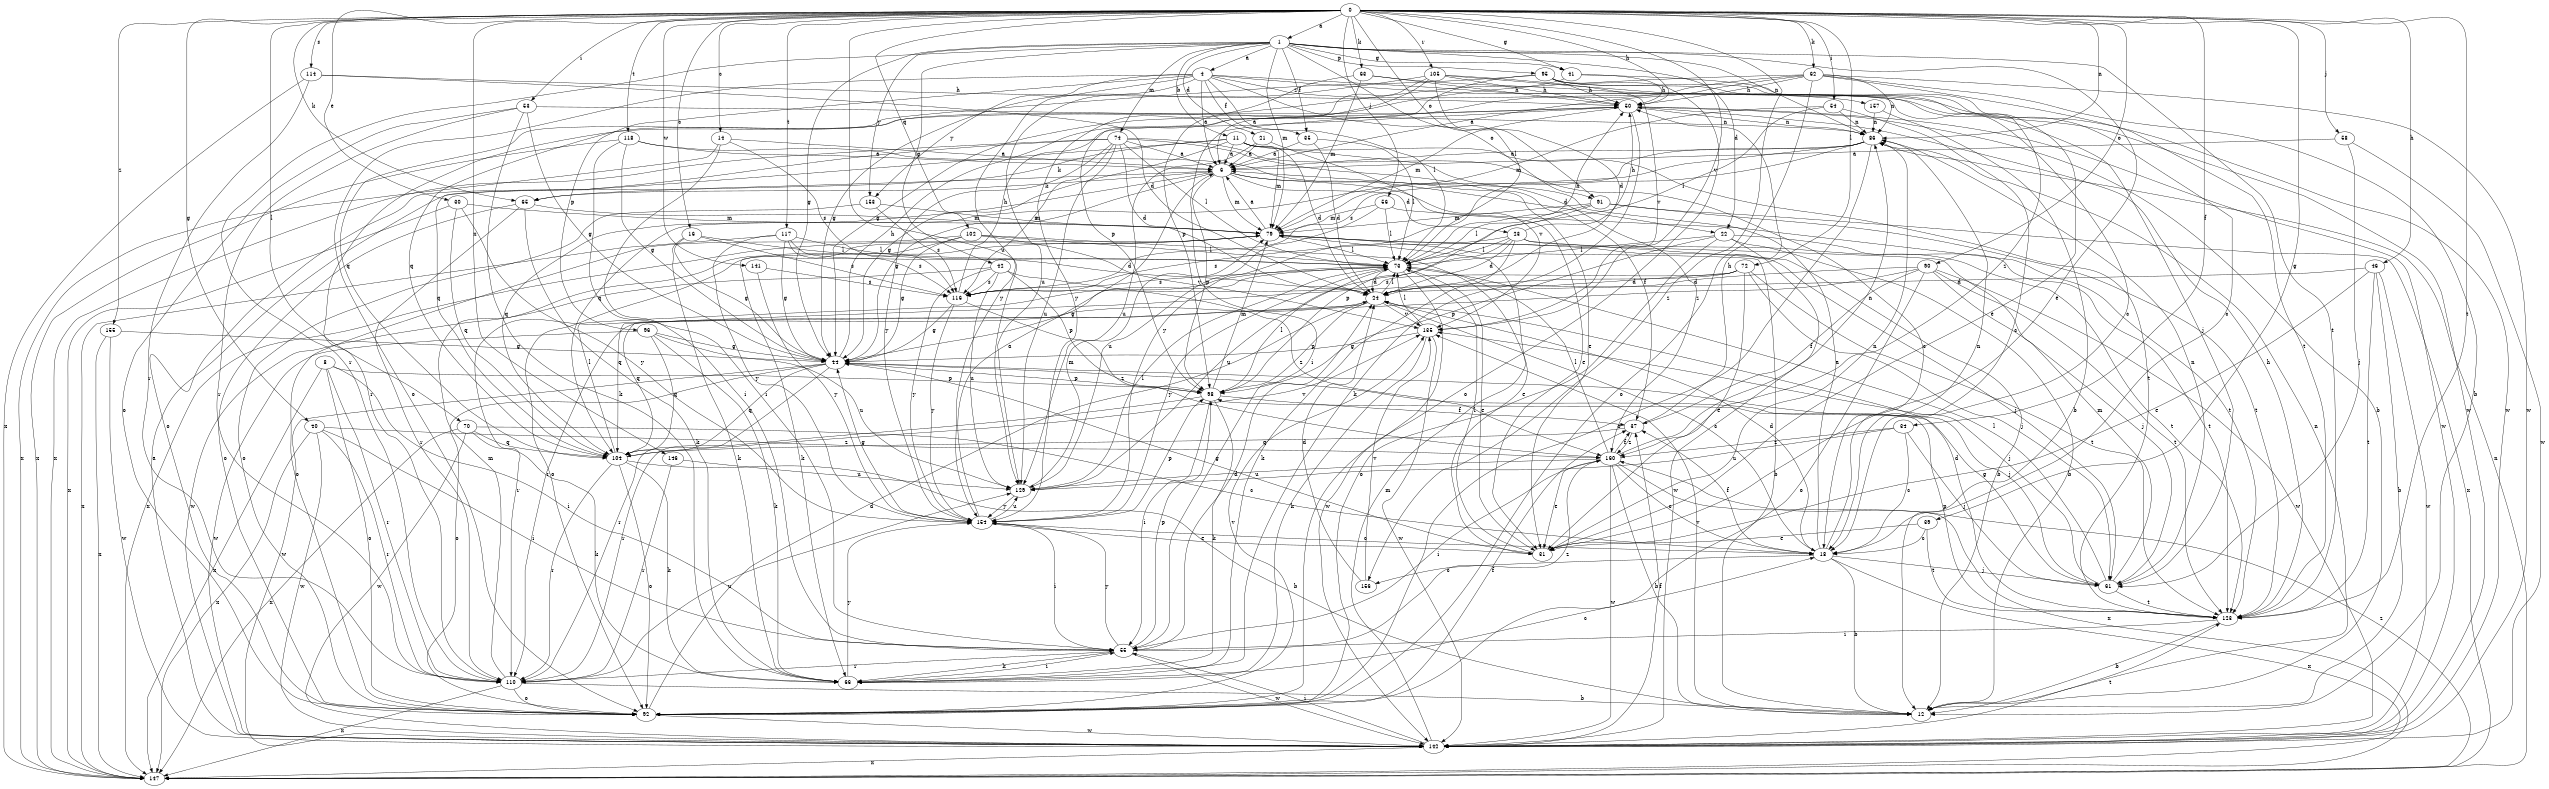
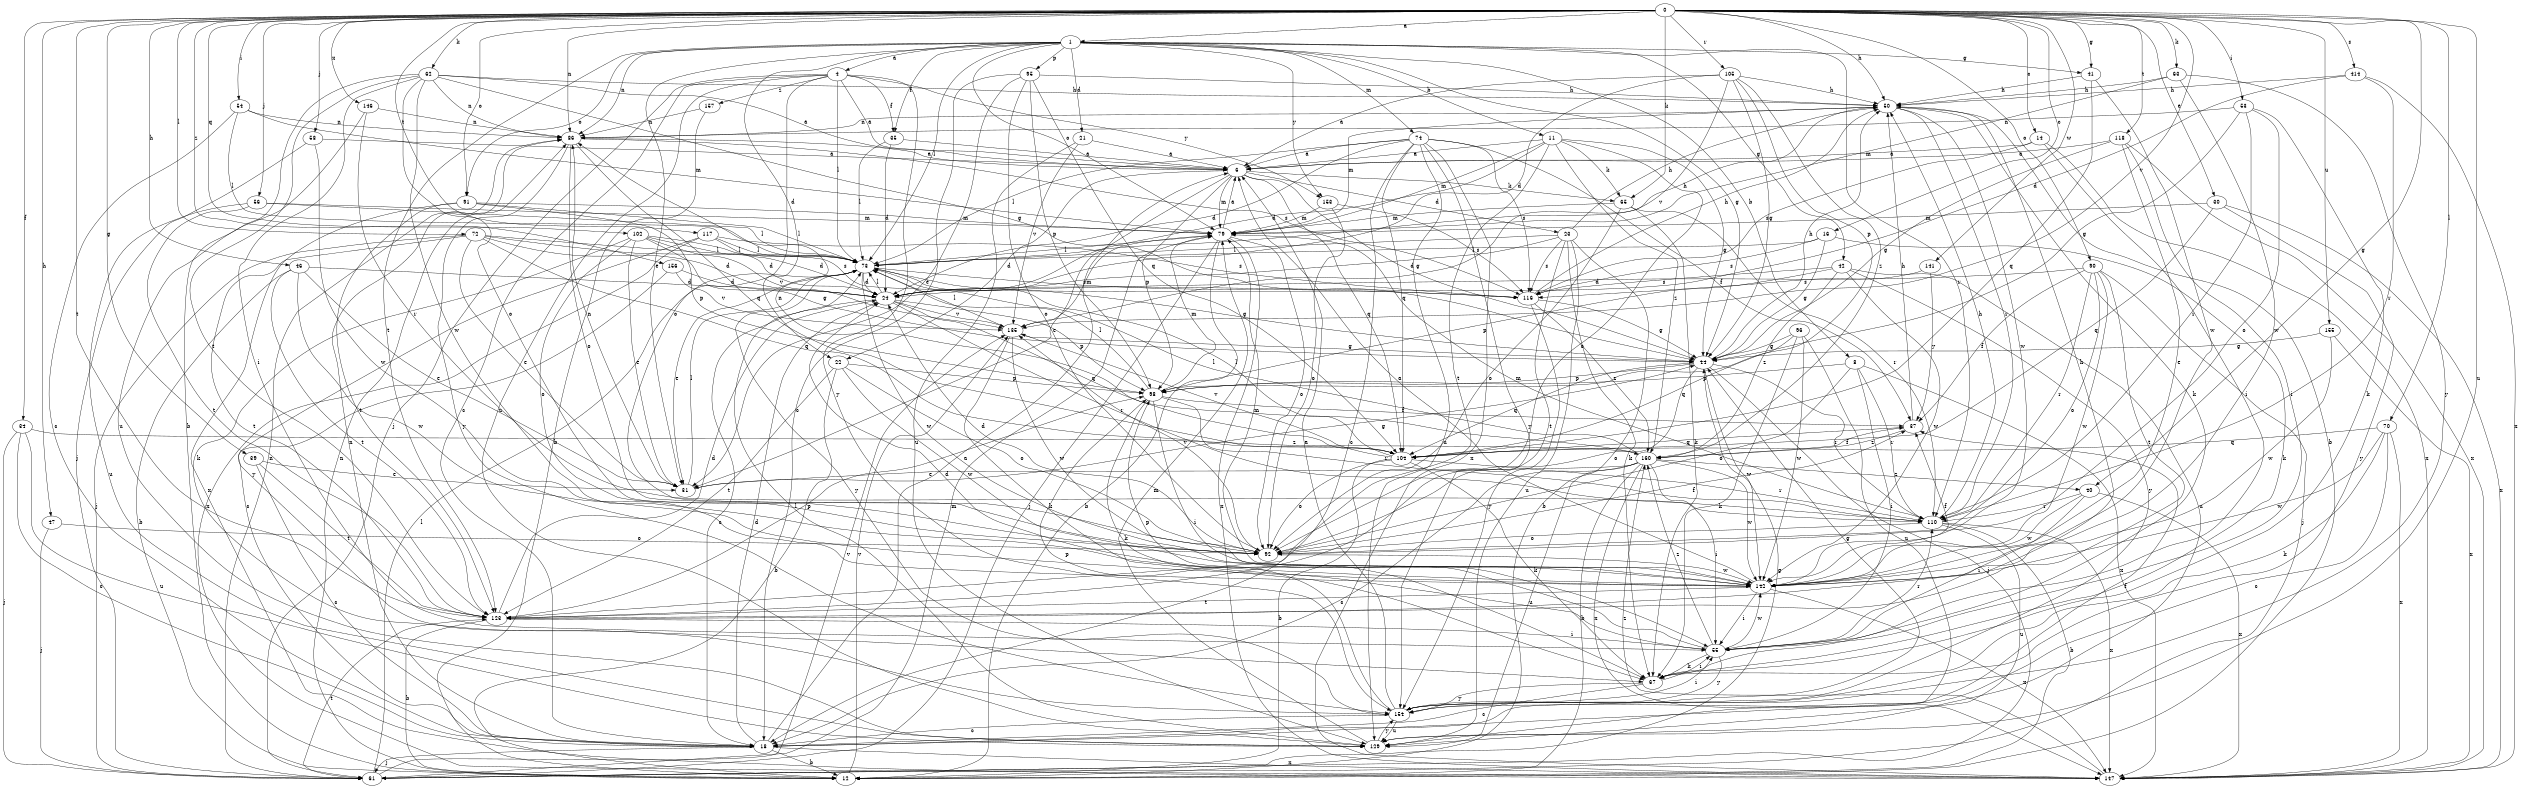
node "114": label "114" -> "414"
edge "1" -> "8": added, label "b"
edge "4" -> "96": removed, label "p"
edge "4" -> "91": now "1" -> "91"
edge "1" -> "79": label "m" -> "o"
edge "118" -> "31": now "118" -> "142"
edge "0" -> "155": label "z" -> "u"
edge "22" -> "73": now "72" -> "73"
edge "135" -> "79": added, label "m"
edge "102" -> "24": added, label "d"
edge "117" -> "44": removed, label "g"
edge "110" -> "50": added, label "h"
edge "141" -> "154": now "141" -> "37"
edge "40" -> "160": reversed
edge "61" -> "135": label "j" -> "v"
node "47": added
edge "154" -> "31": removed, label "e"
edge "18" -> "156": reversed
node "66": label "66" -> "67"
edge "147" -> "86": now "146" -> "86"
